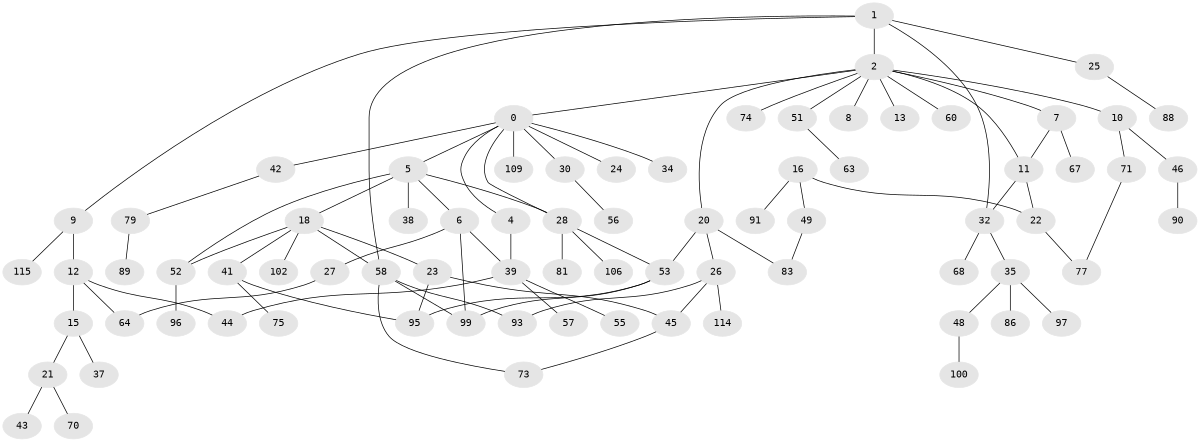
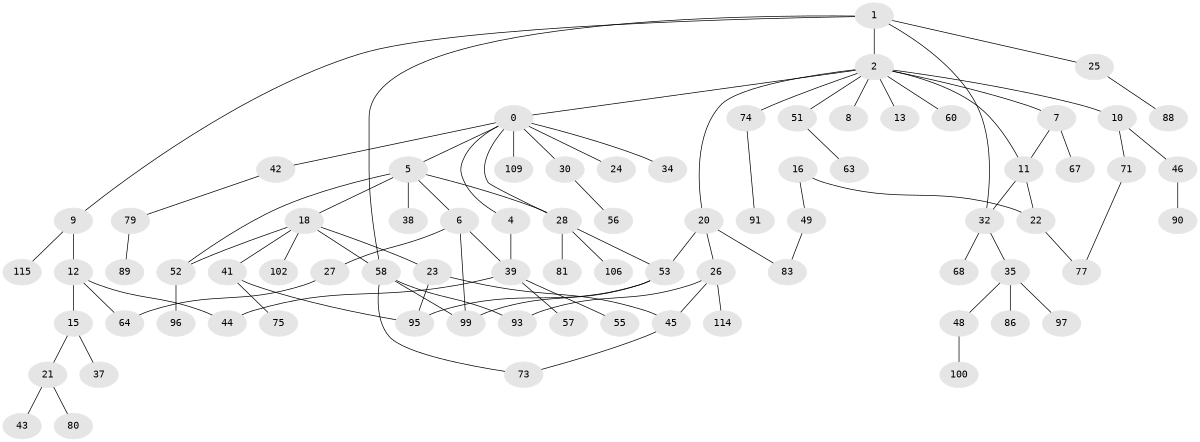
edge "16" -- "91": now "74" -- "91"
node "70": label "70" -> "80"
